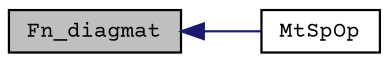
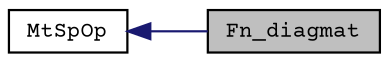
edge "MtSpOp" -> "Fn_diagmat": reversed
